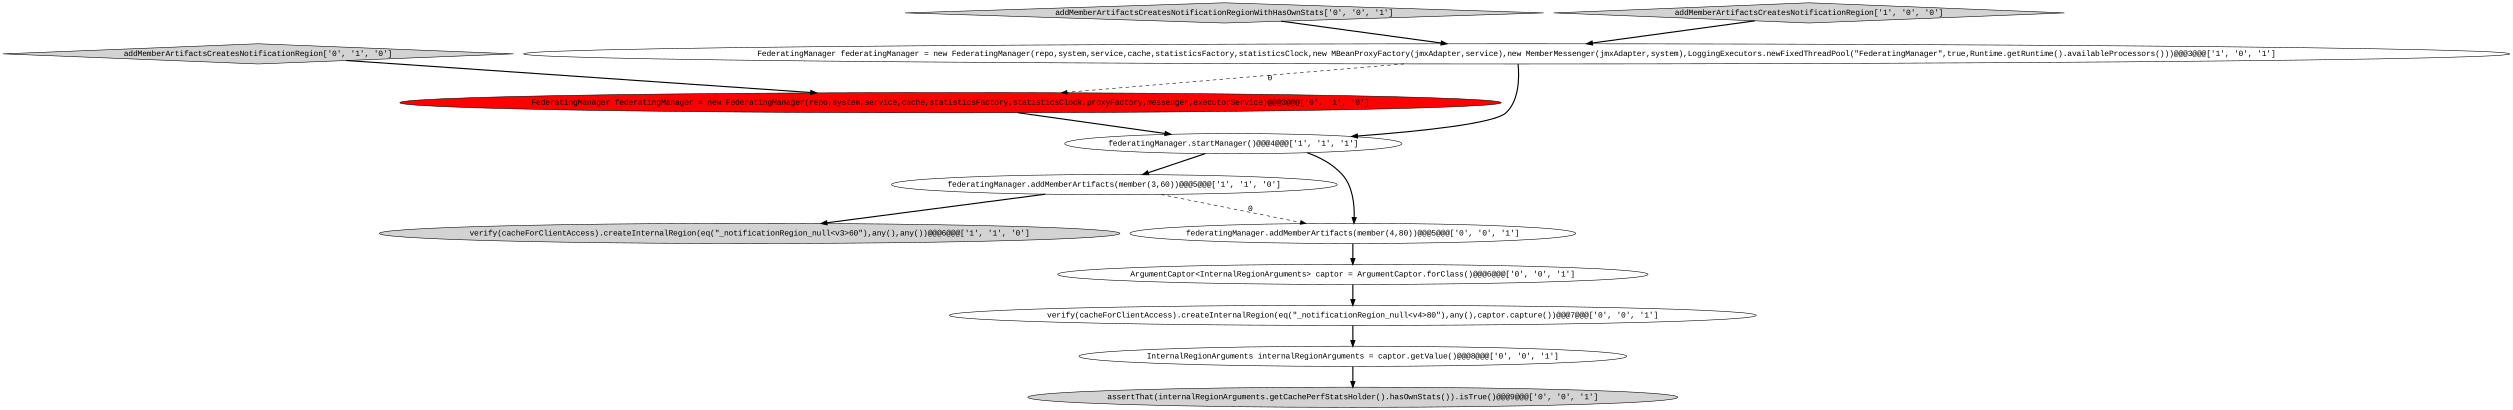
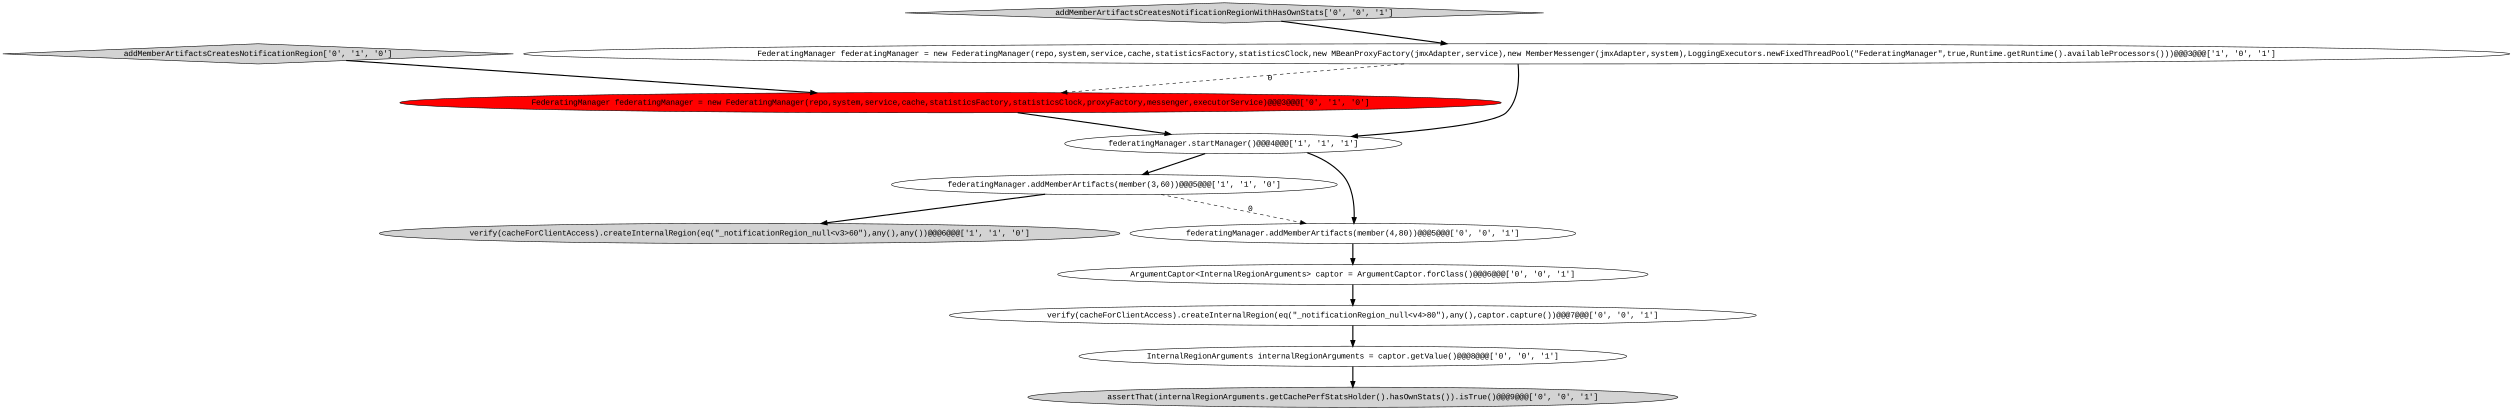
node "addMemberArtifactsCreatesNotificationRegion['1', '0', '0']": removed
